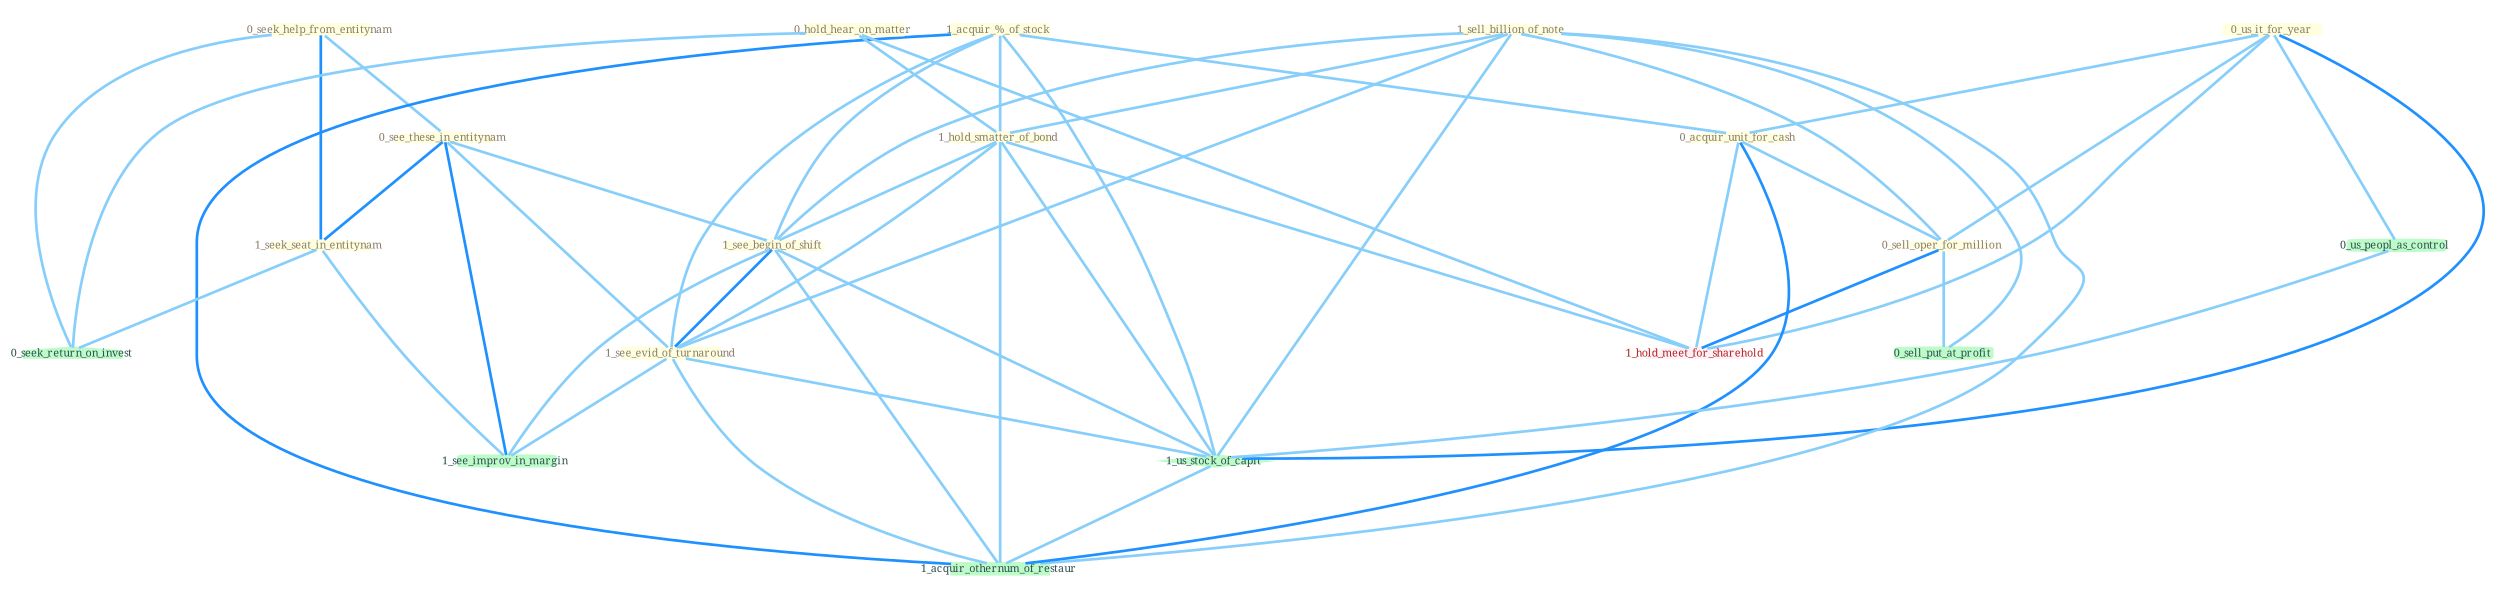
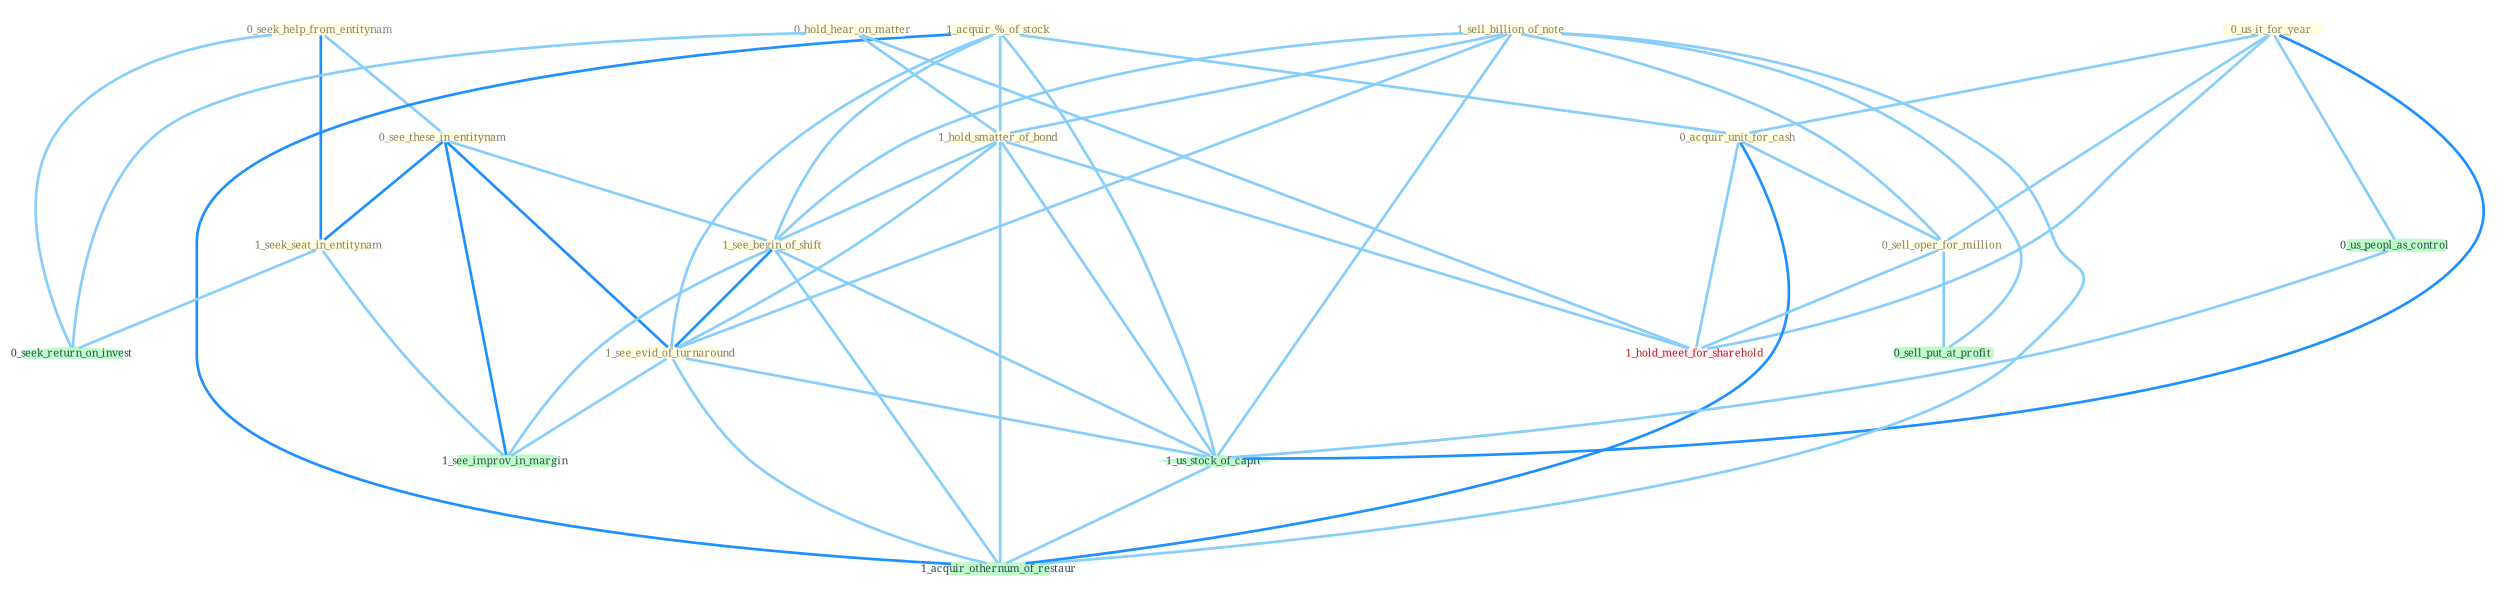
edge "0_see_these_in_entitynam" -- "1_see_evid_of_turnaround": color #87cefa -> #1e90ff
edge "0_sell_oper_for_million" -- "1_hold_meet_for_sharehold": color #1e90ff -> #87cefa
